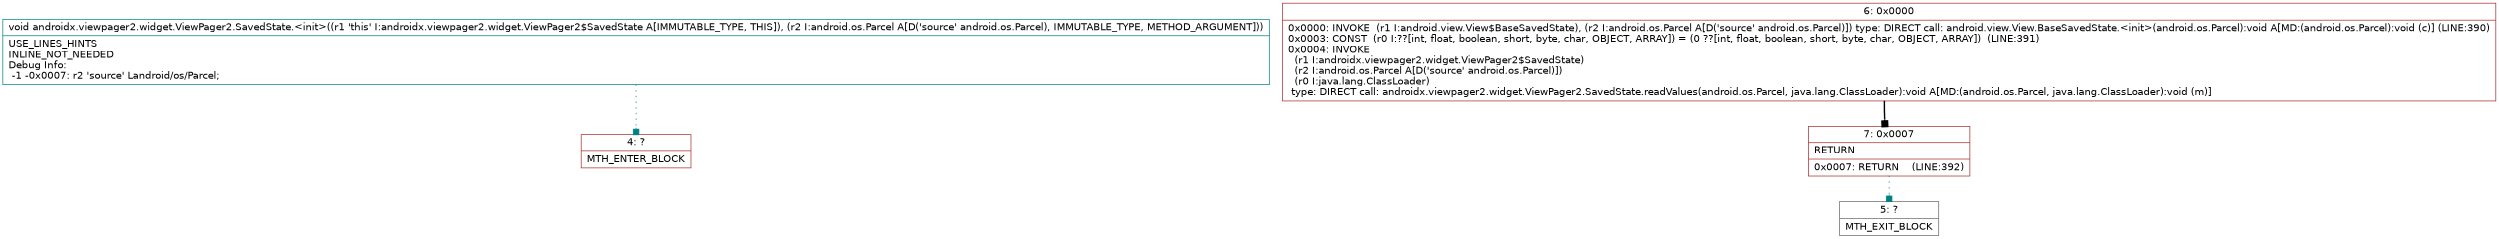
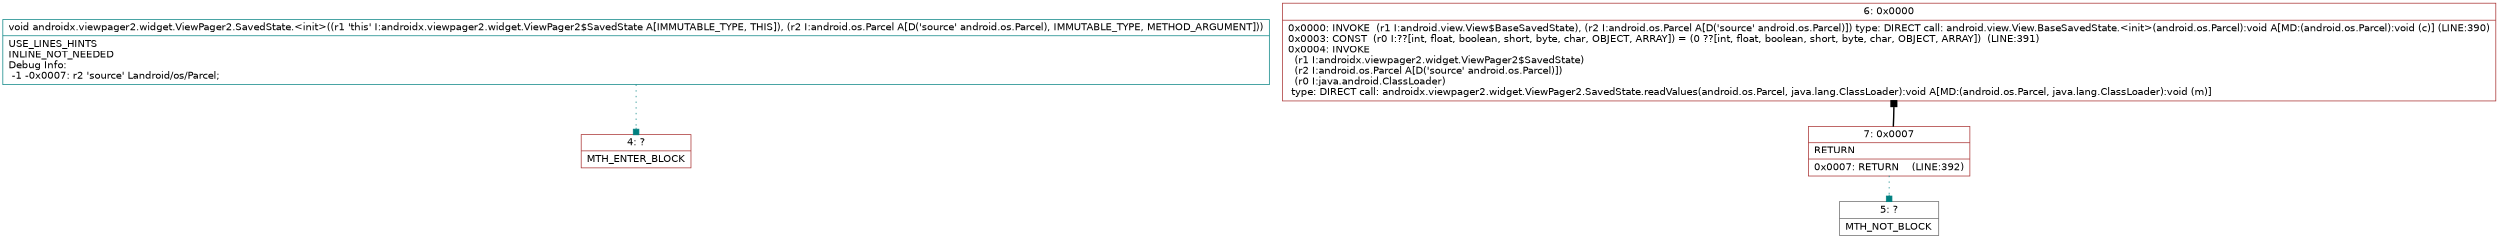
node "6: 0x0000": text "(r0 I:java.lang.ClassLoader)" -> "(r0 I:java.android.ClassLoader)"
edge "6: 0x0000" -> "7: 0x0007": reversed
node "5: ?": text "MTH_EXIT_BLOCK" -> "MTH_NOT_BLOCK"
